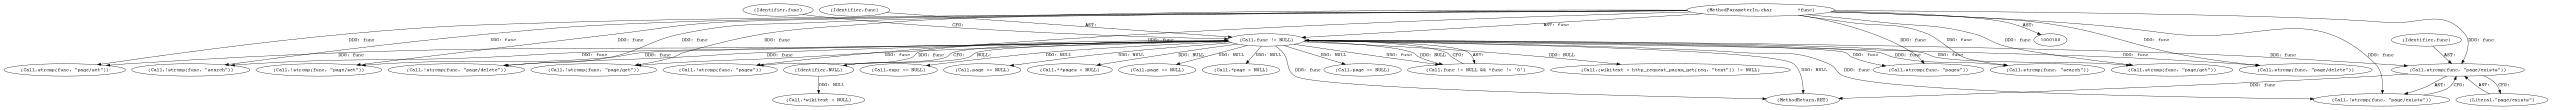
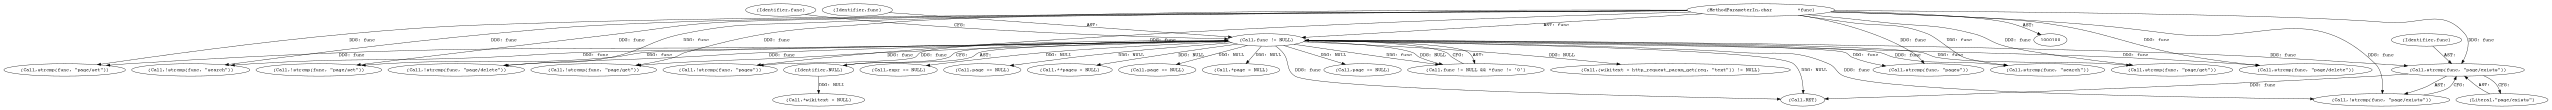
edge "(Identifier,NULL)" -> "(Call,func != NULL)": label "NULL: " -> "AST: "
node "(MethodReturn,RET)": label "(MethodReturn,RET)" -> "(Call,RET)"
